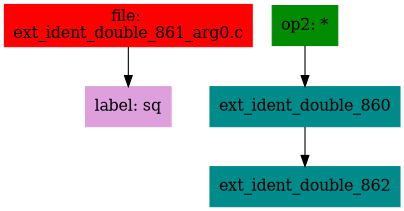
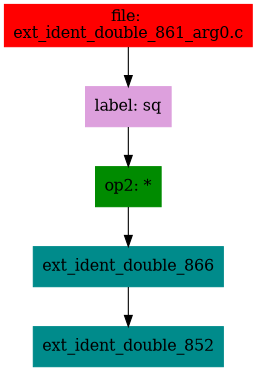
node "ext_ident_double_860": label "ext_ident_double_860" -> "ext_ident_double_866"
edge "label: sq" -> "op2: *": added
node "ext_ident_double_862": label "ext_ident_double_862" -> "ext_ident_double_852"
